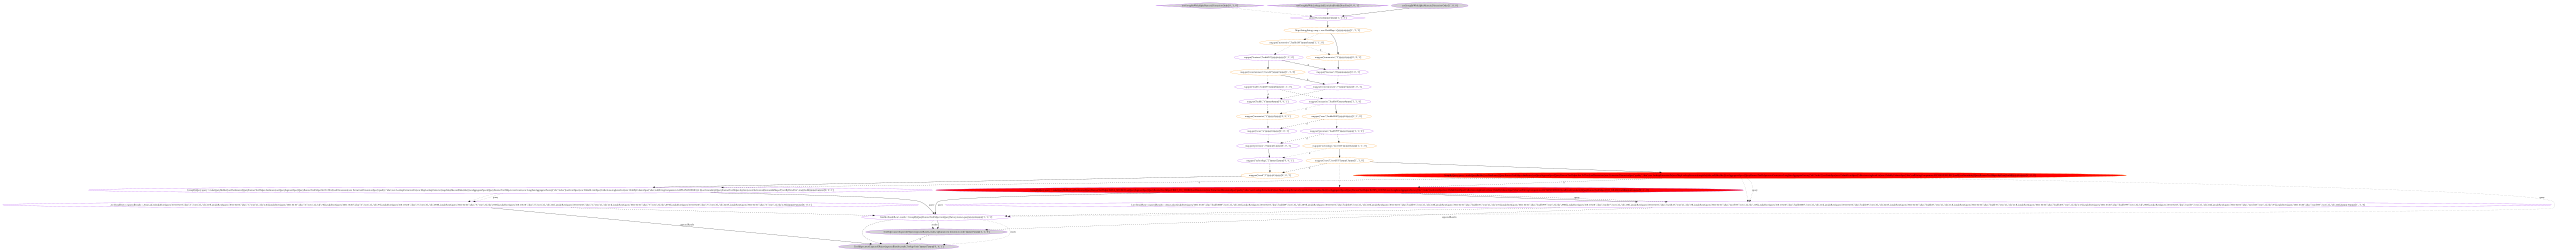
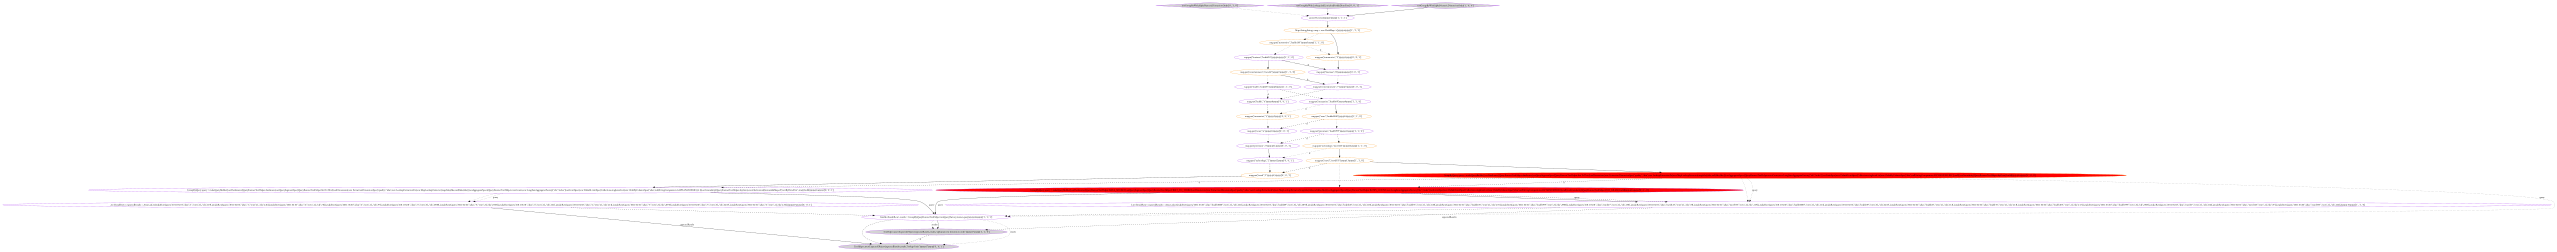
node "testGroupByWithAlphaNumericDimensionOrder['1', '0', '0']": shape ellipse -> diamond
node "cannotVectorize()@@@3@@@['1', '1', '1']": shape diamond -> ellipse
